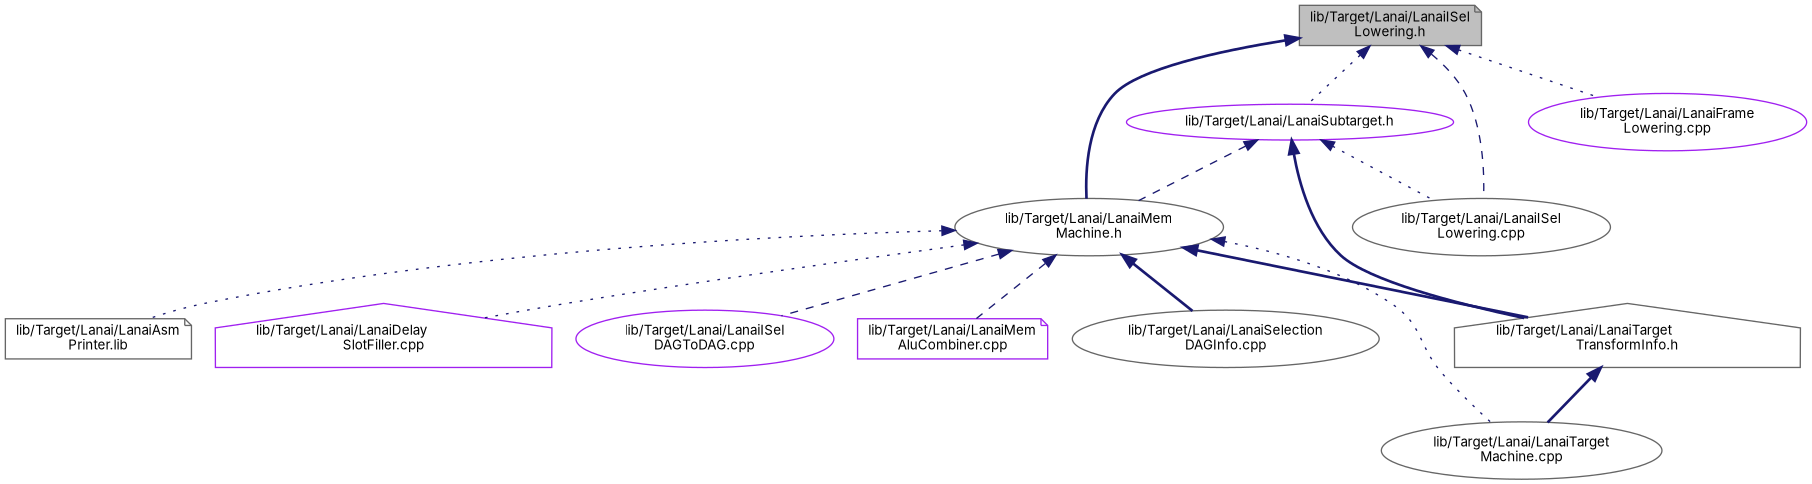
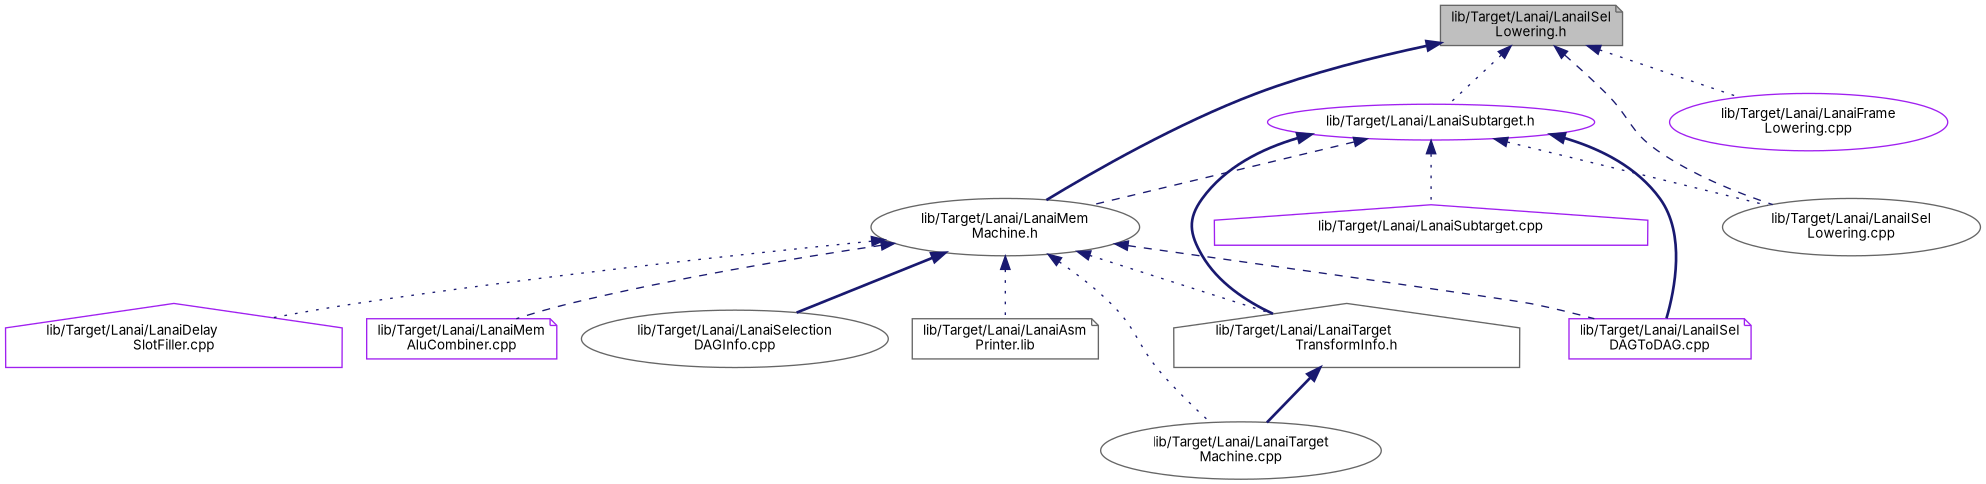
edge "lib/Target/Lanai/LanaiISel DAGToDAG.cpp" -> "lib/Target/Lanai/LanaiSubtarget.h": added
node "lib/Target/Lanai/LanaiSubtarget.cpp": added
edge "lib/Target/Lanai/LanaiTarget TransformInfo.h" -> "lib/Target/Lanai/LanaiMem Machine.h": style bold -> dotted
node "lib/Target/Lanai/LanaiISel DAGToDAG.cpp": shape ellipse -> note
